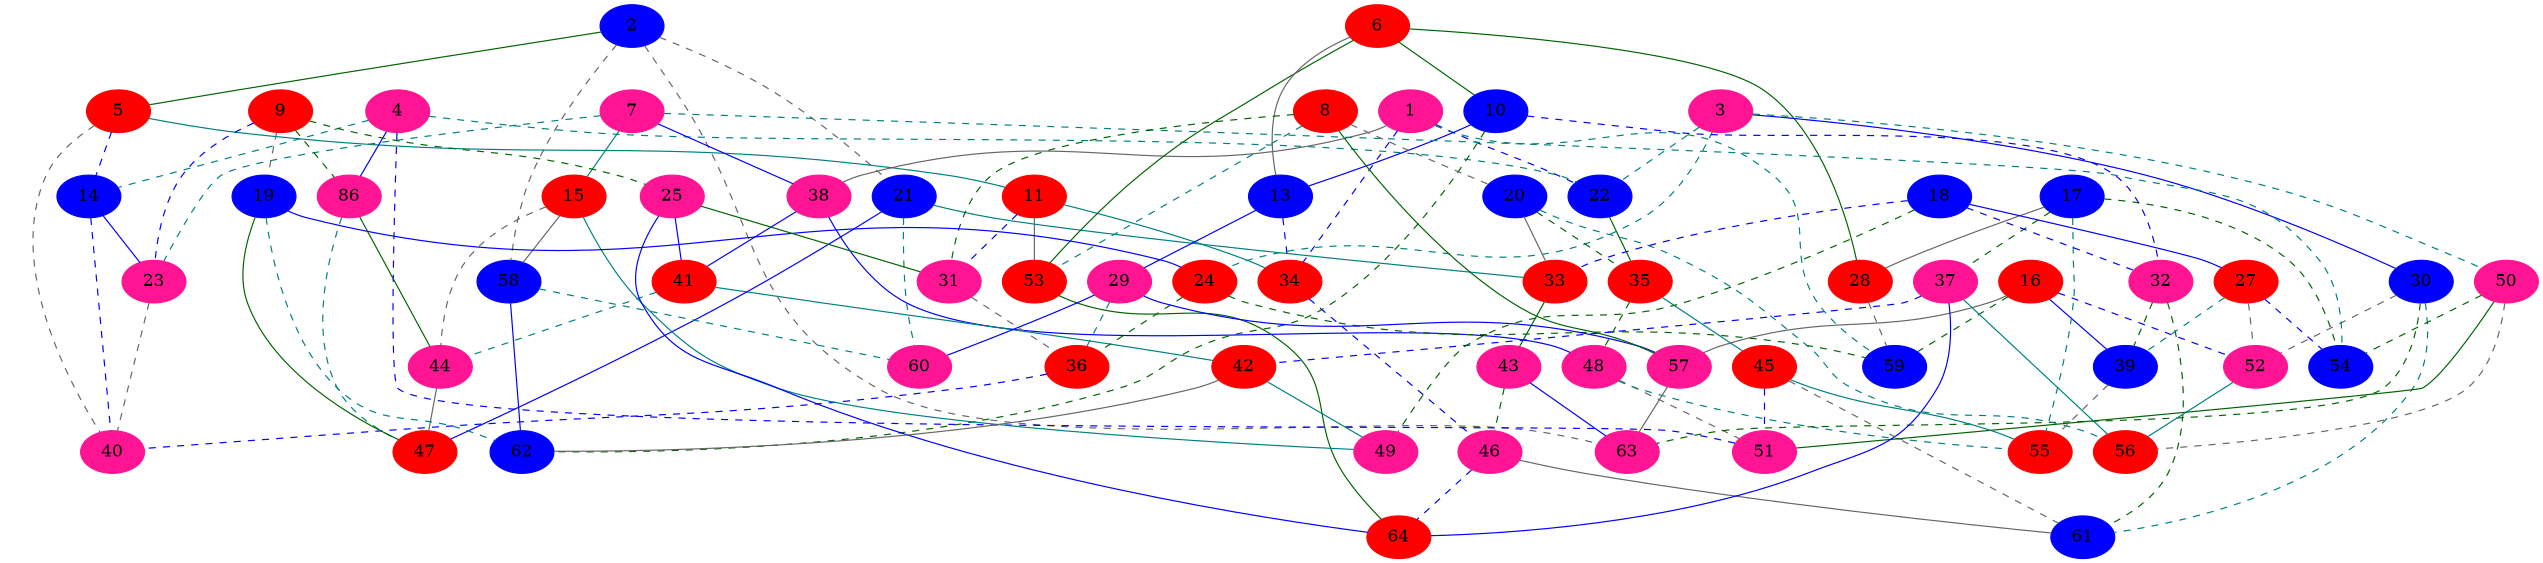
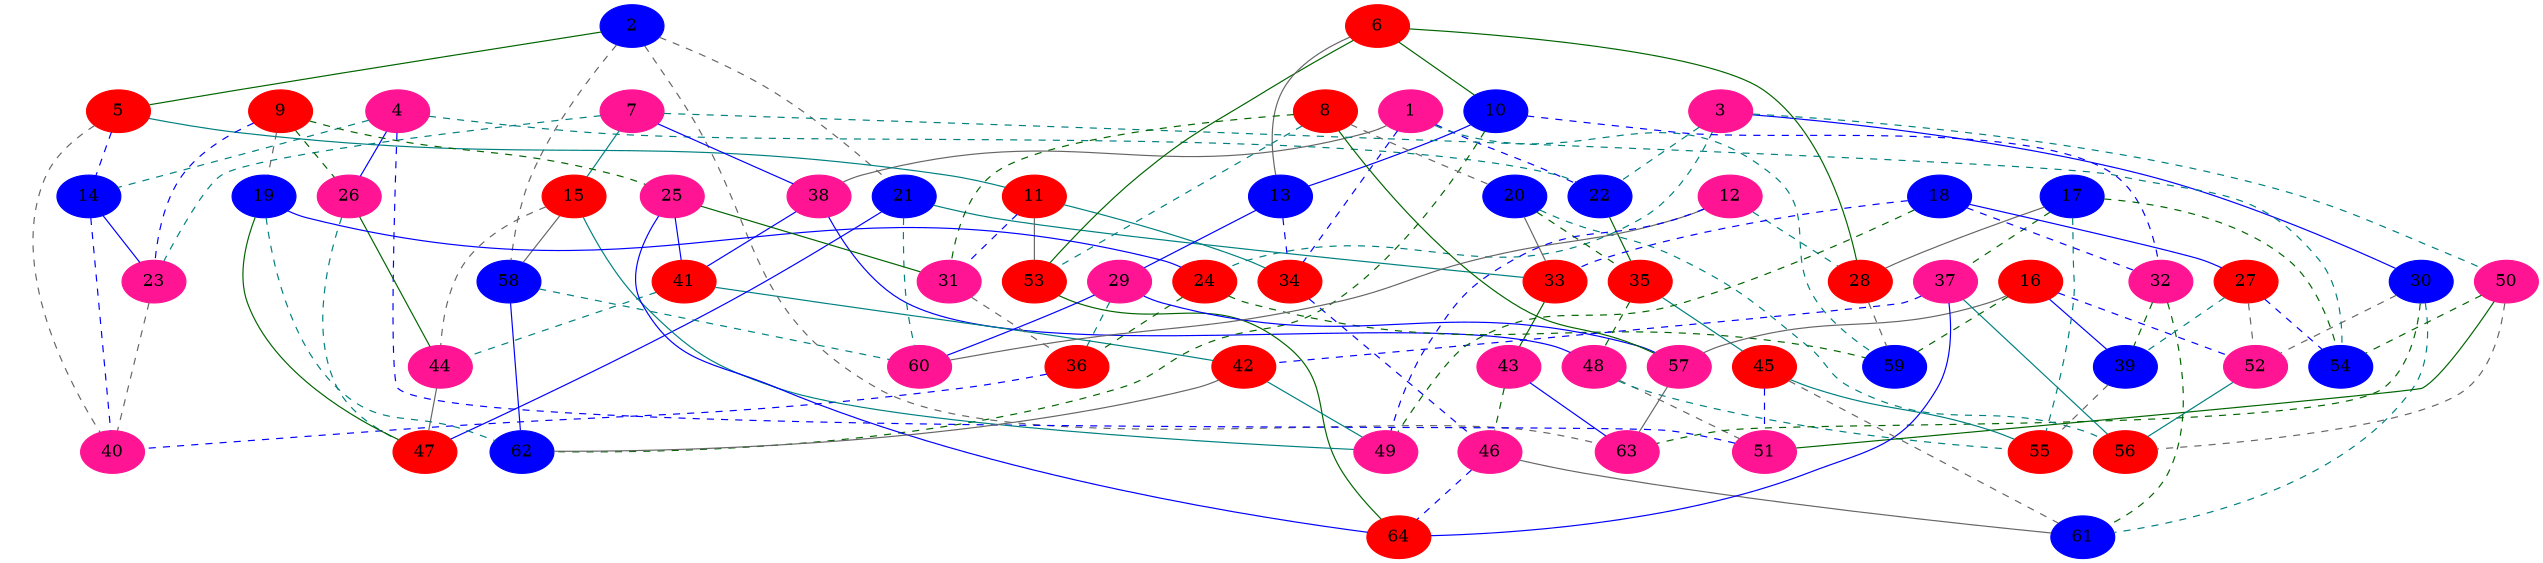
node "86": label "86" -> "26"
node "12": added
